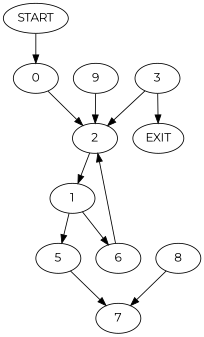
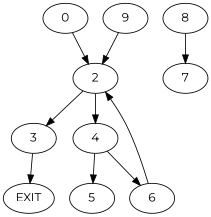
node "START": removed
edge "3" -> "2": reversed
node "1": label "1" -> "4"
edge "5" -> "7": removed
